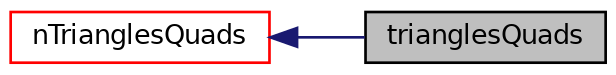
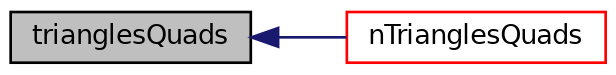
edge "trianglesQuads" -> "nTrianglesQuads": reversed
